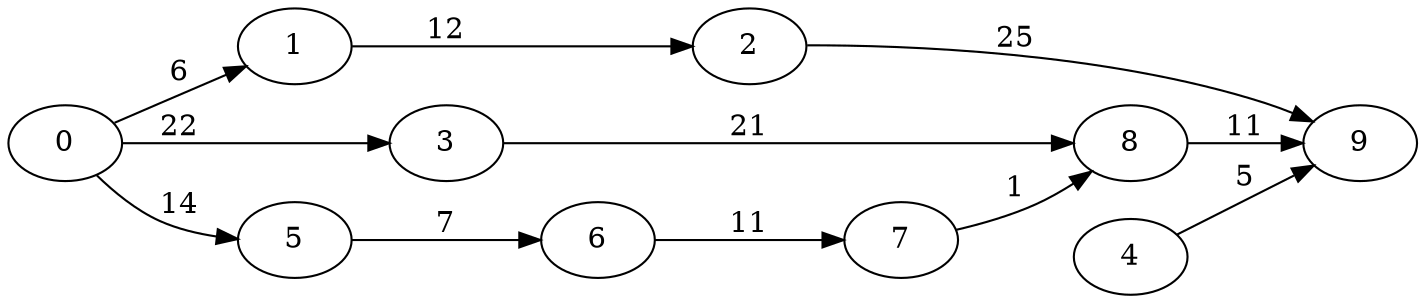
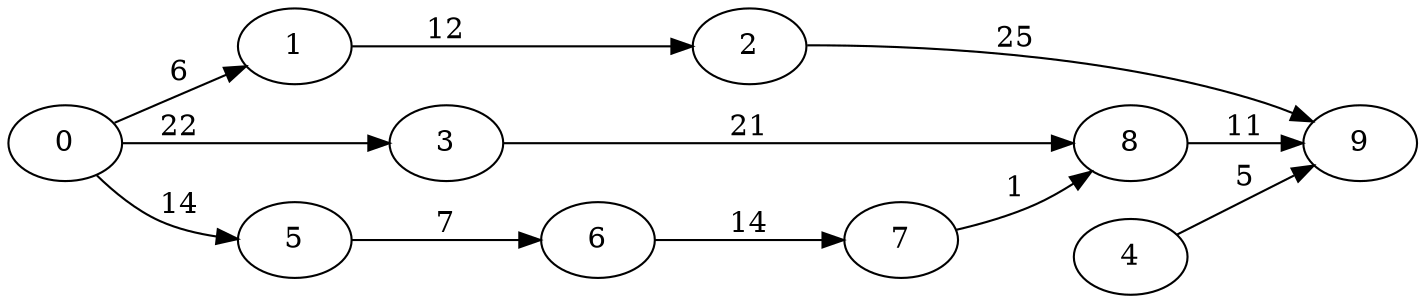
edge "6" -> "7": label "11" -> "14"
